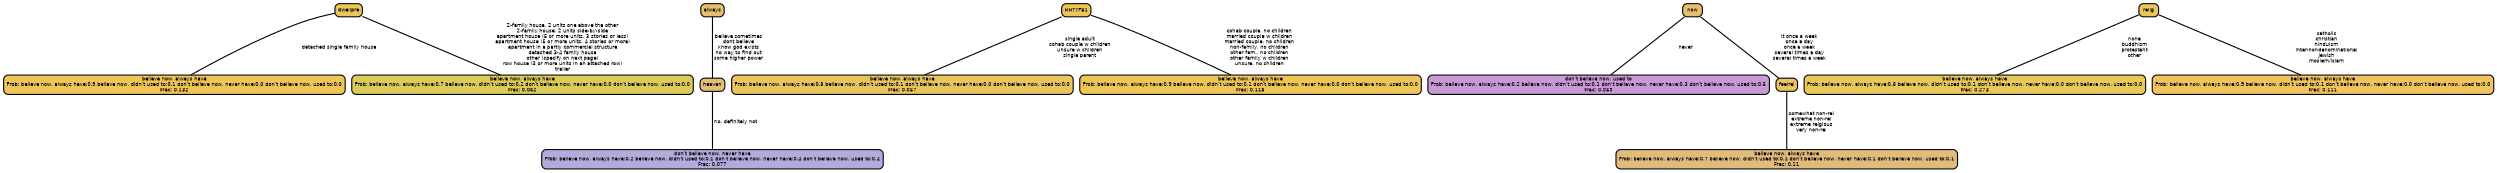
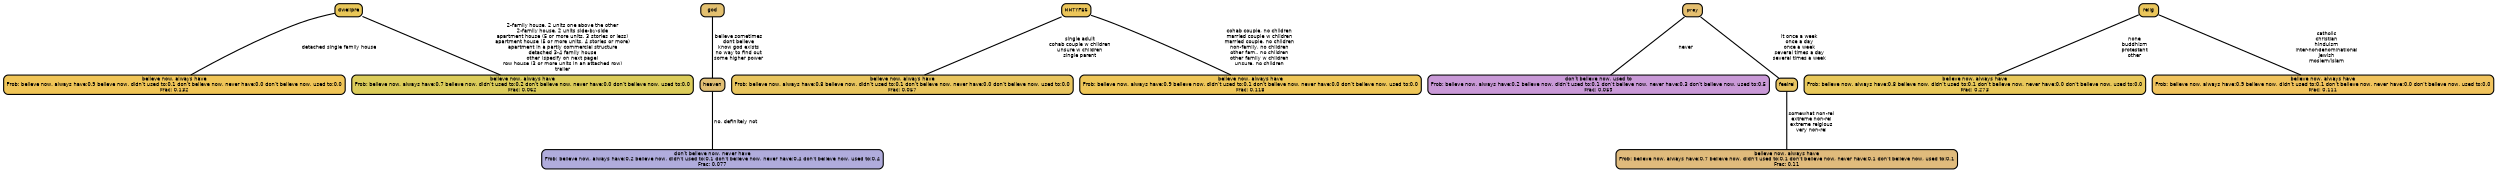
node "always": label "always" -> "god"
node "HHTYPE1": label "HHTYPE1" -> "HHTYPE6"
node "now": label "now" -> "pray"
